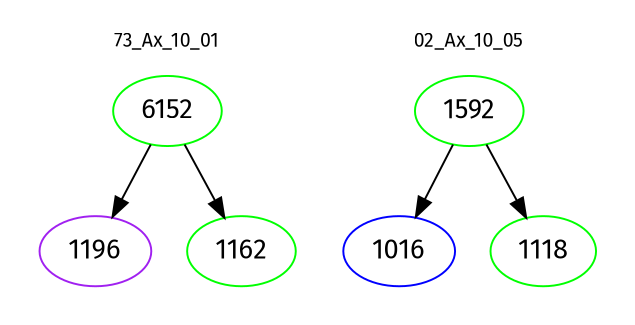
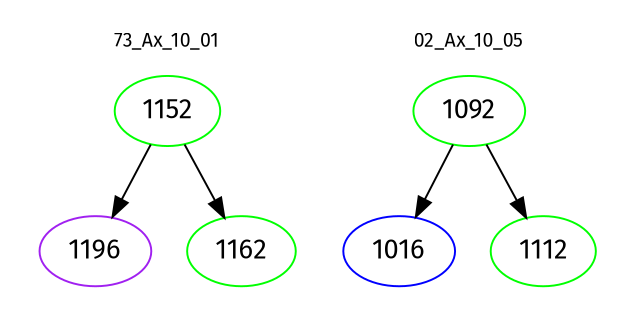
node "6152": label "6152" -> "1152"
node "1592": label "1592" -> "1092"
node "1118": label "1118" -> "1112"
